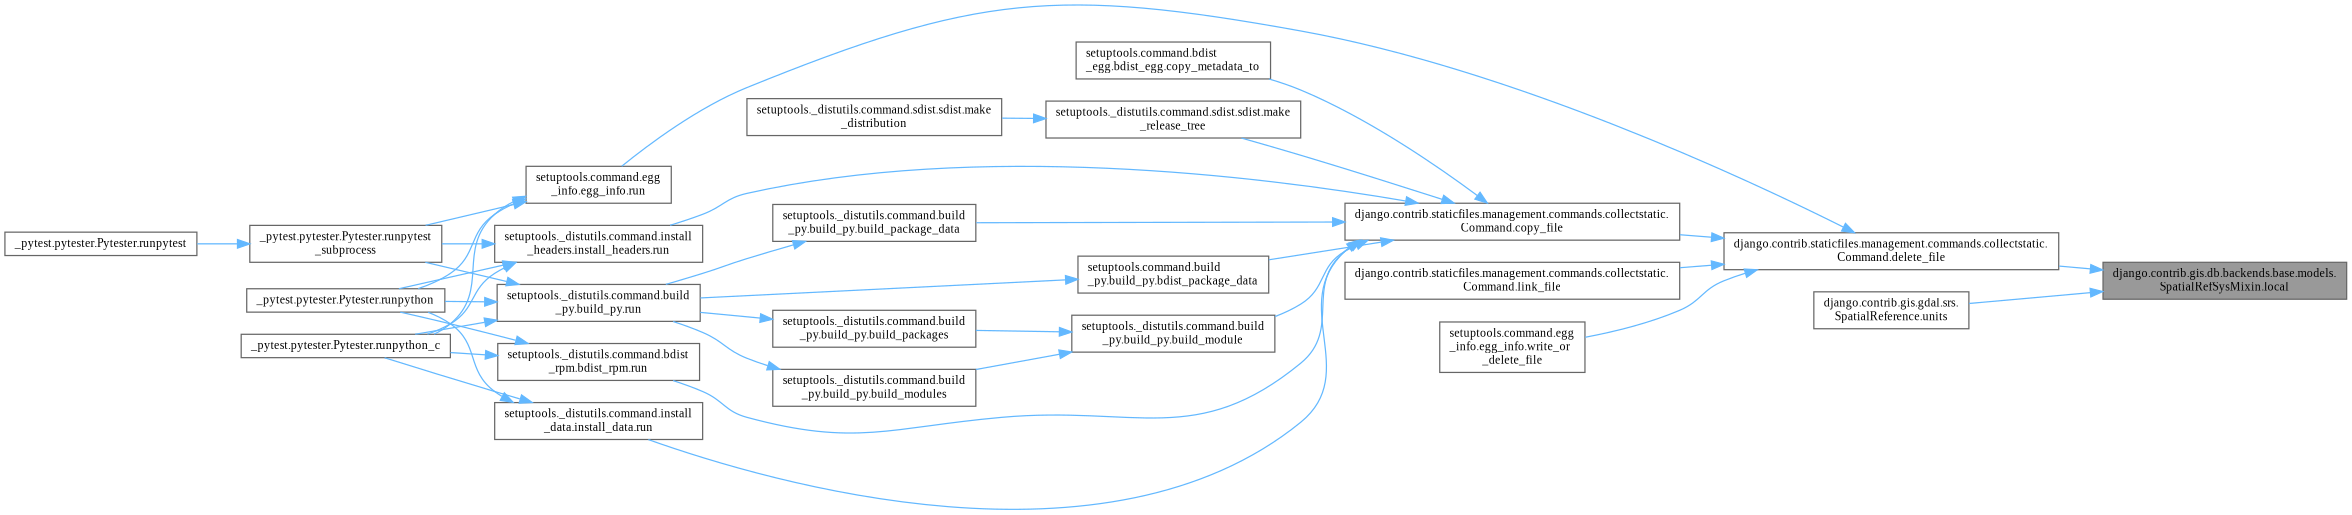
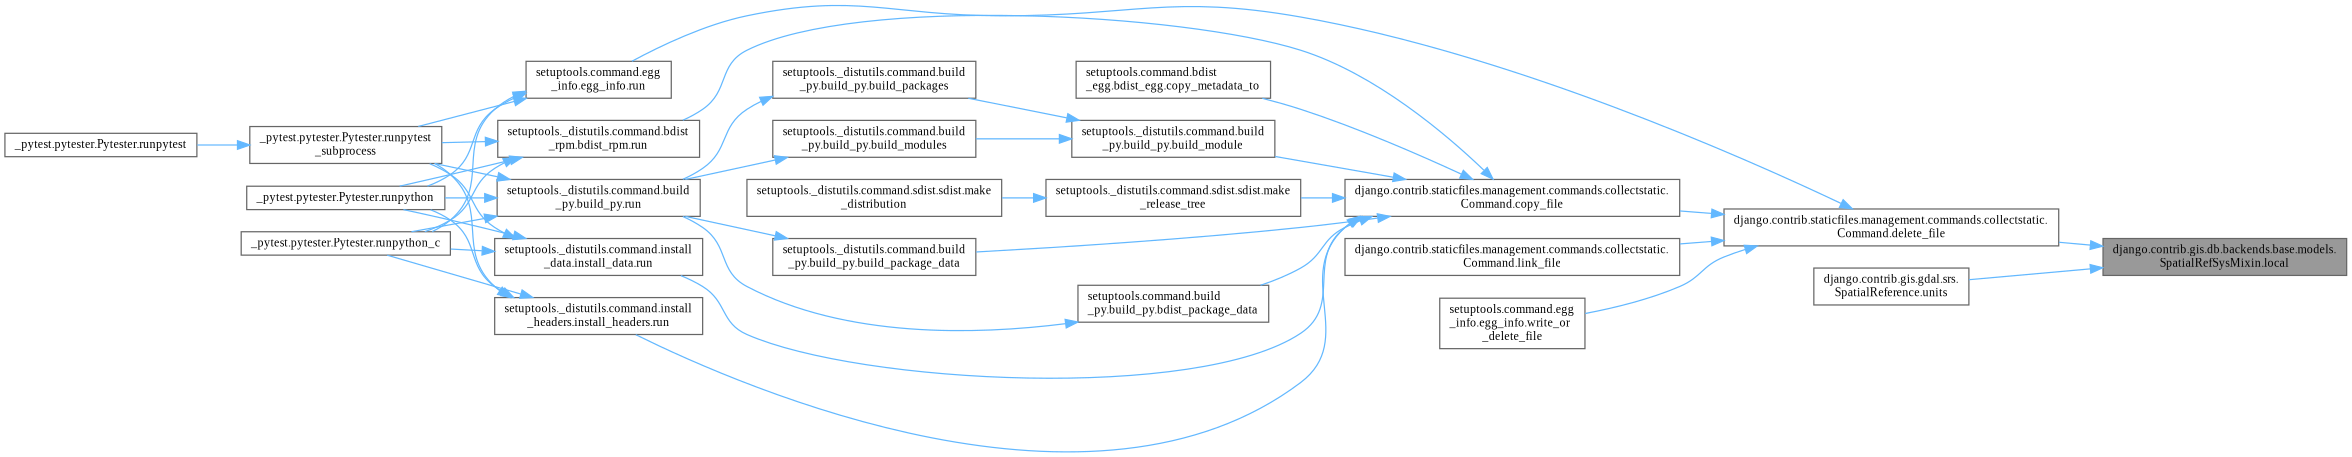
edge "_pytest.pytester.Pytester.runpytest _subprocess" -> "setuptools._distutils.command.bdist _rpm.bdist_rpm.run": added
edge "_pytest.pytester.Pytester.runpytest _subprocess" -> "setuptools._distutils.command.install _data.install_data.run": added
